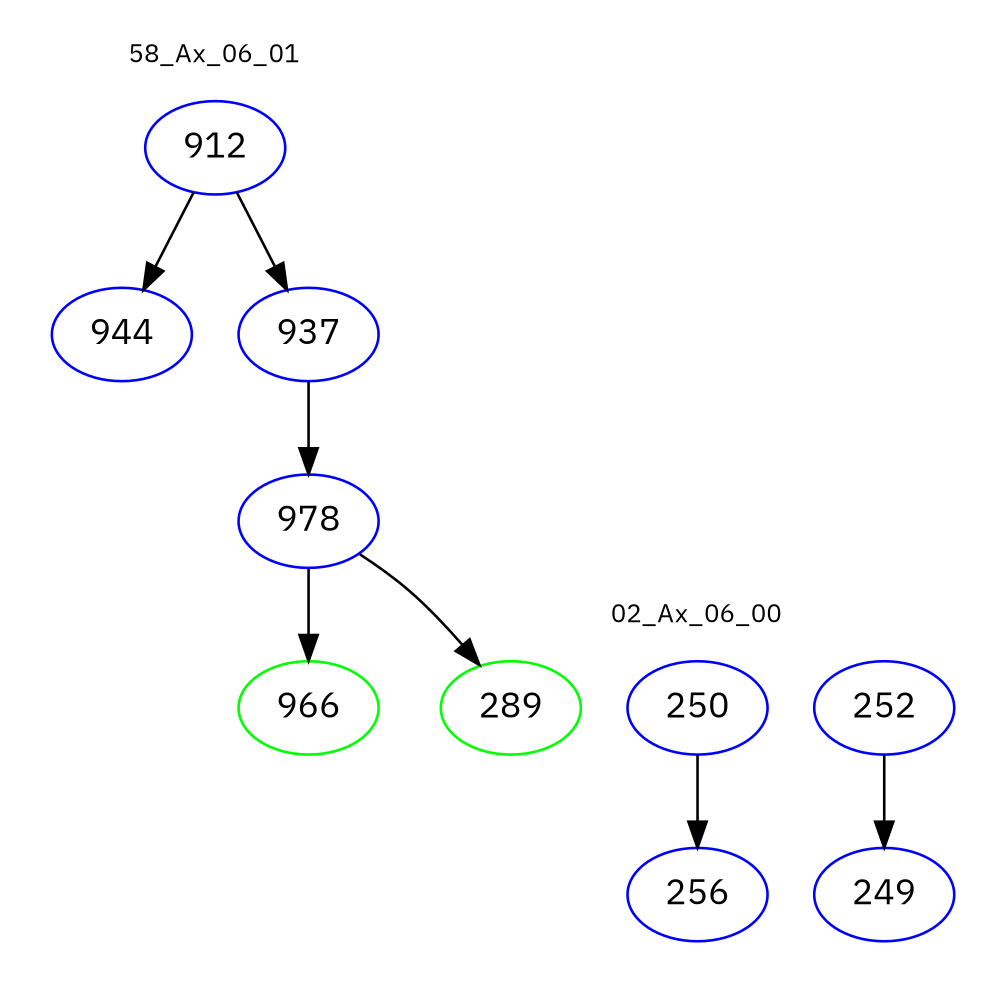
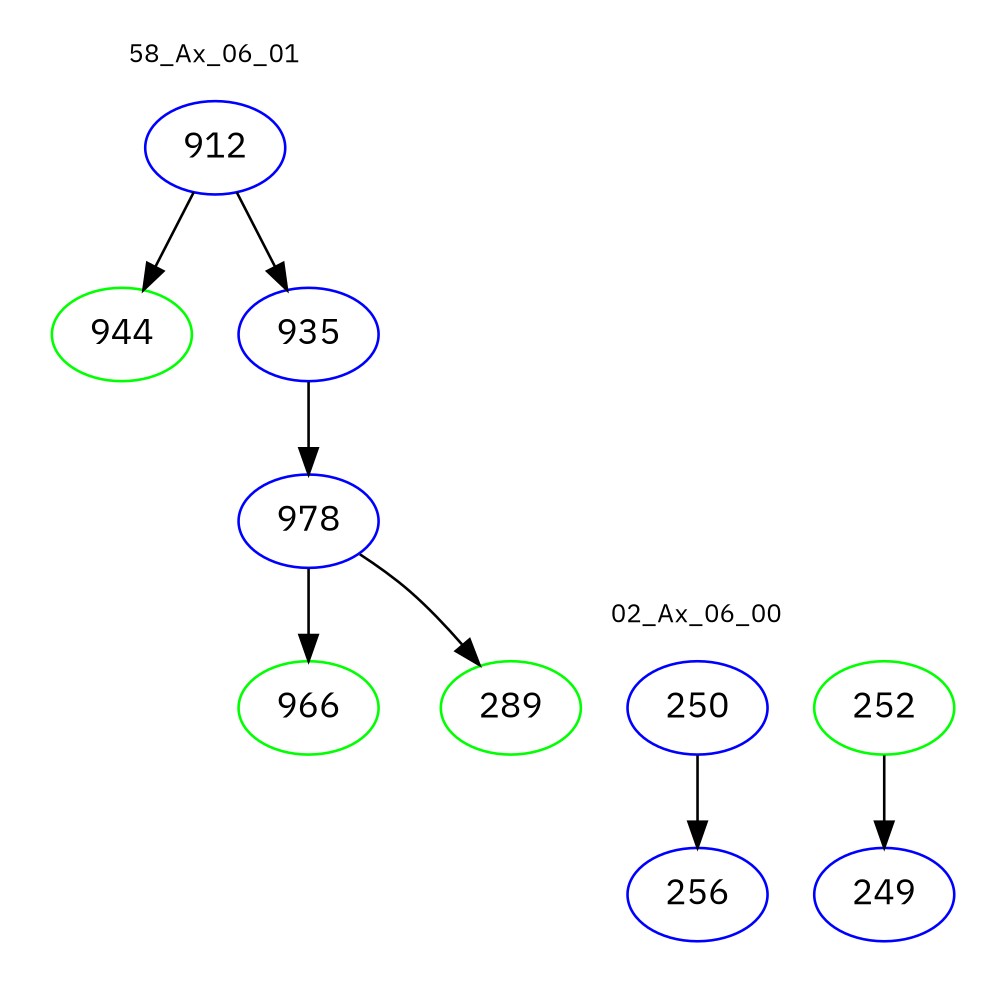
node "944": color blue -> green
node "937": label "937" -> "935"
node "252": color blue -> green
